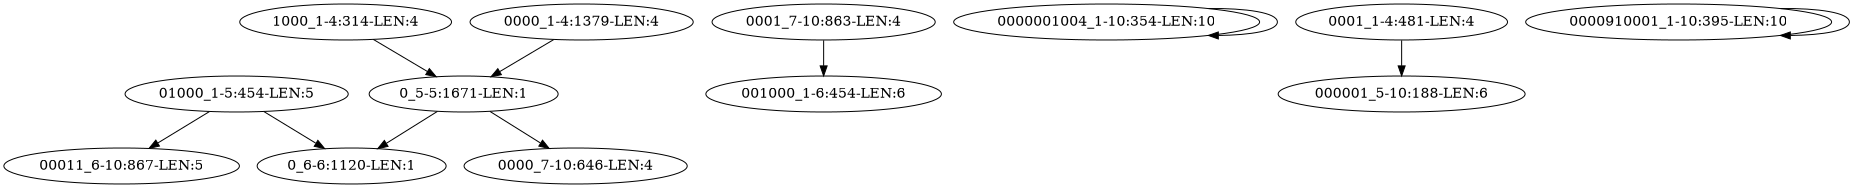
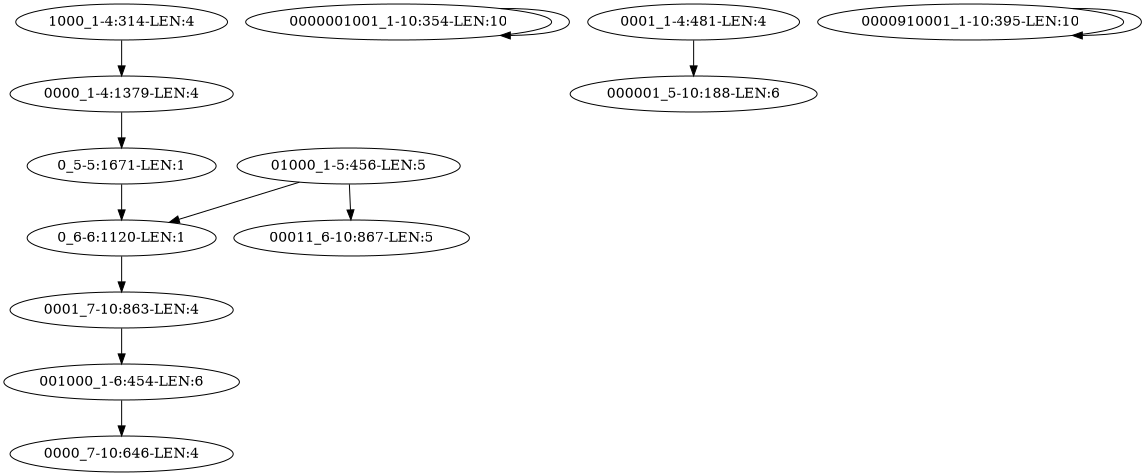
node "0000001004_1-10:354-LEN:10": label "0000001004_1-10:354-LEN:10" -> "0000001001_1-10:354-LEN:10"
edge "1000_1-4:314-LEN:4" -> "0_5-5:1671-LEN:1": now "1000_1-4:314-LEN:4" -> "0000_1-4:1379-LEN:4"
node "01000_1-5:454-LEN:5": label "01000_1-5:454-LEN:5" -> "01000_1-5:456-LEN:5"
edge "0_5-5:1671-LEN:1" -> "0000_7-10:646-LEN:4": now "001000_1-6:454-LEN:6" -> "0000_7-10:646-LEN:4"
edge "0_6-6:1120-LEN:1" -> "0001_7-10:863-LEN:4": added
